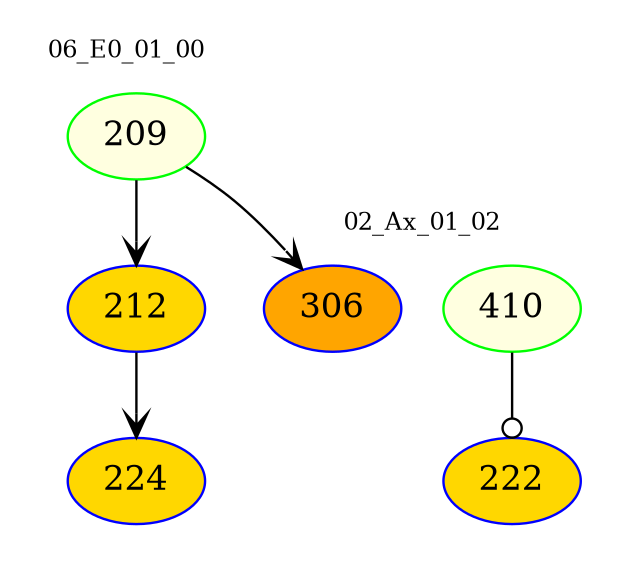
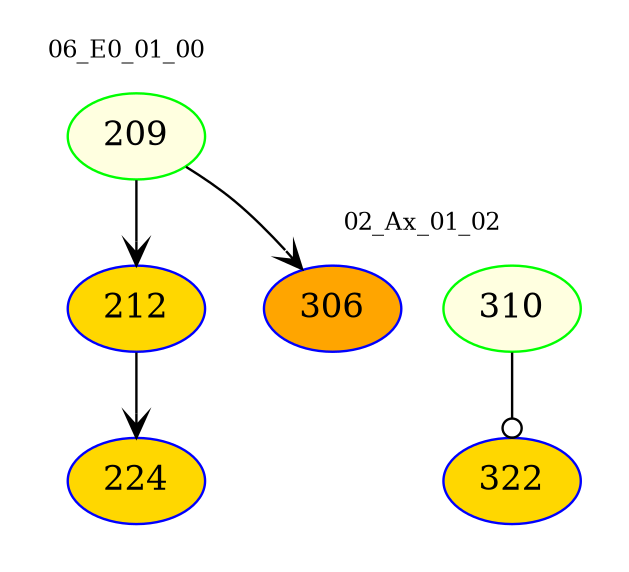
node "410": label "410" -> "310"
node "222": label "222" -> "322"
